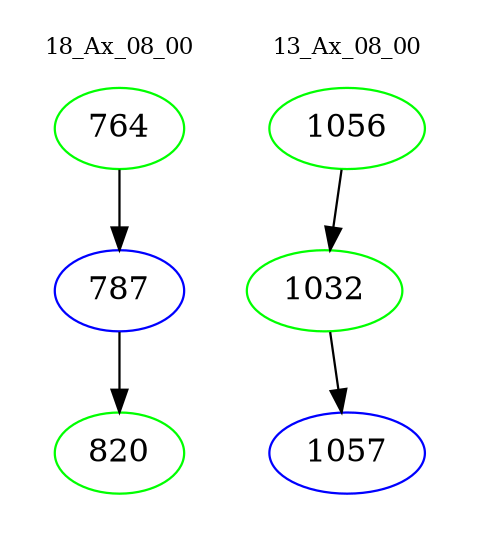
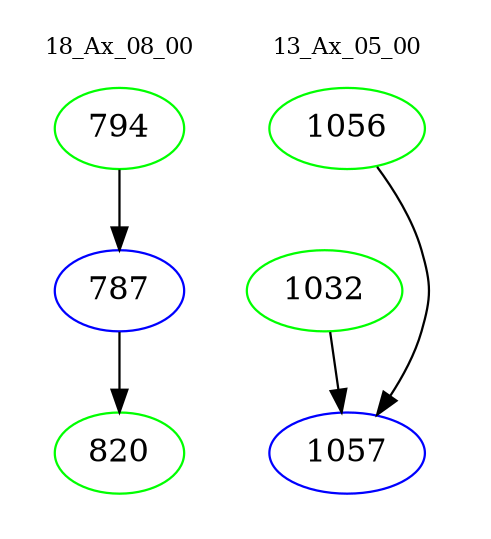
cluster "13_Ax_08_00": label "13_Ax_08_00" -> "13_Ax_05_00"
node "764": label "764" -> "794"
edge "1056" -> "1032": now "1056" -> "1057"
